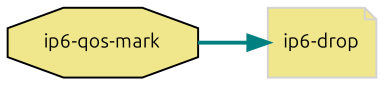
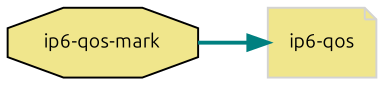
node "ip6-drop": label "ip6-drop" -> "ip6-qos"
